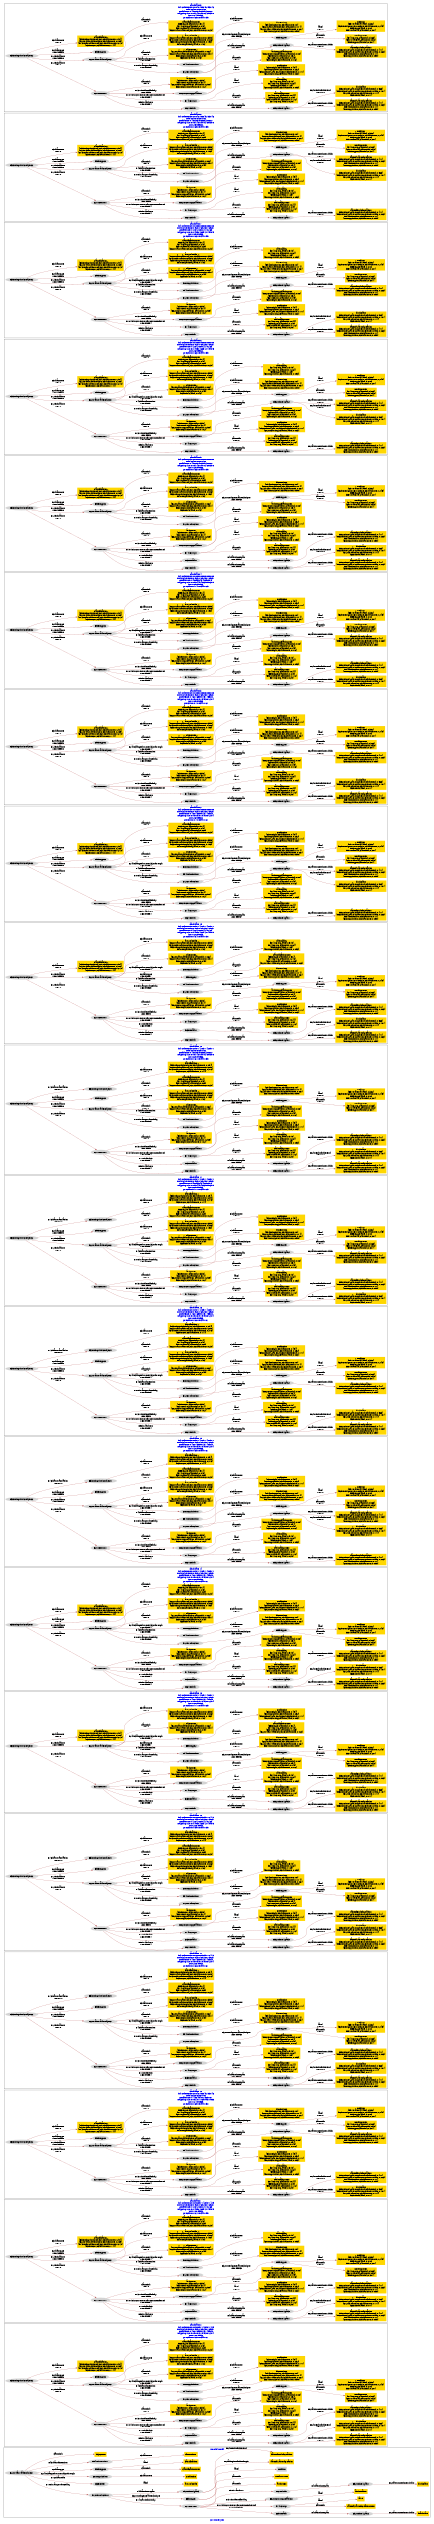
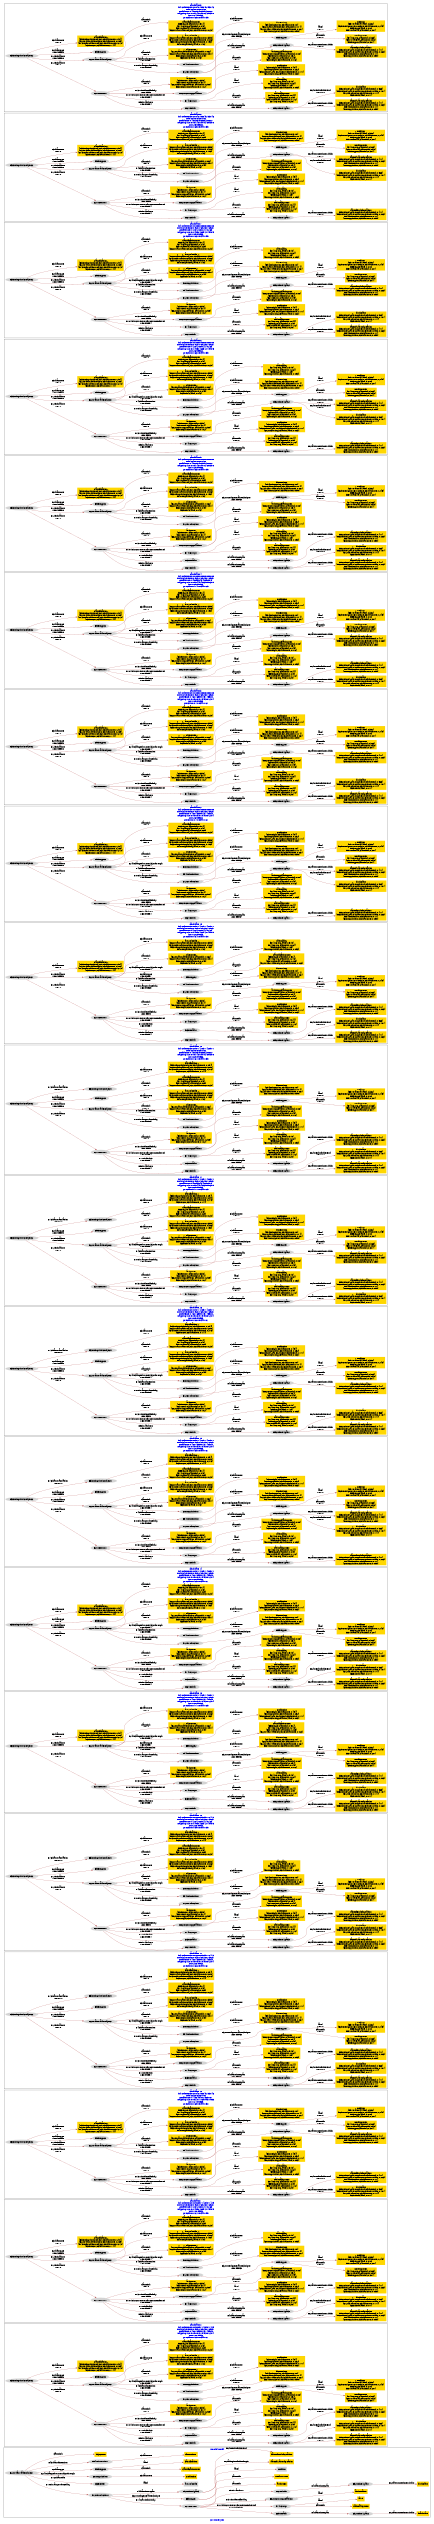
node "artworkTitle": fillcolor gold -> lightgray
node "dateOfStartOfCreation_URI": label "dateOfStartOfCreation_URI" -> "nationality_URI"
